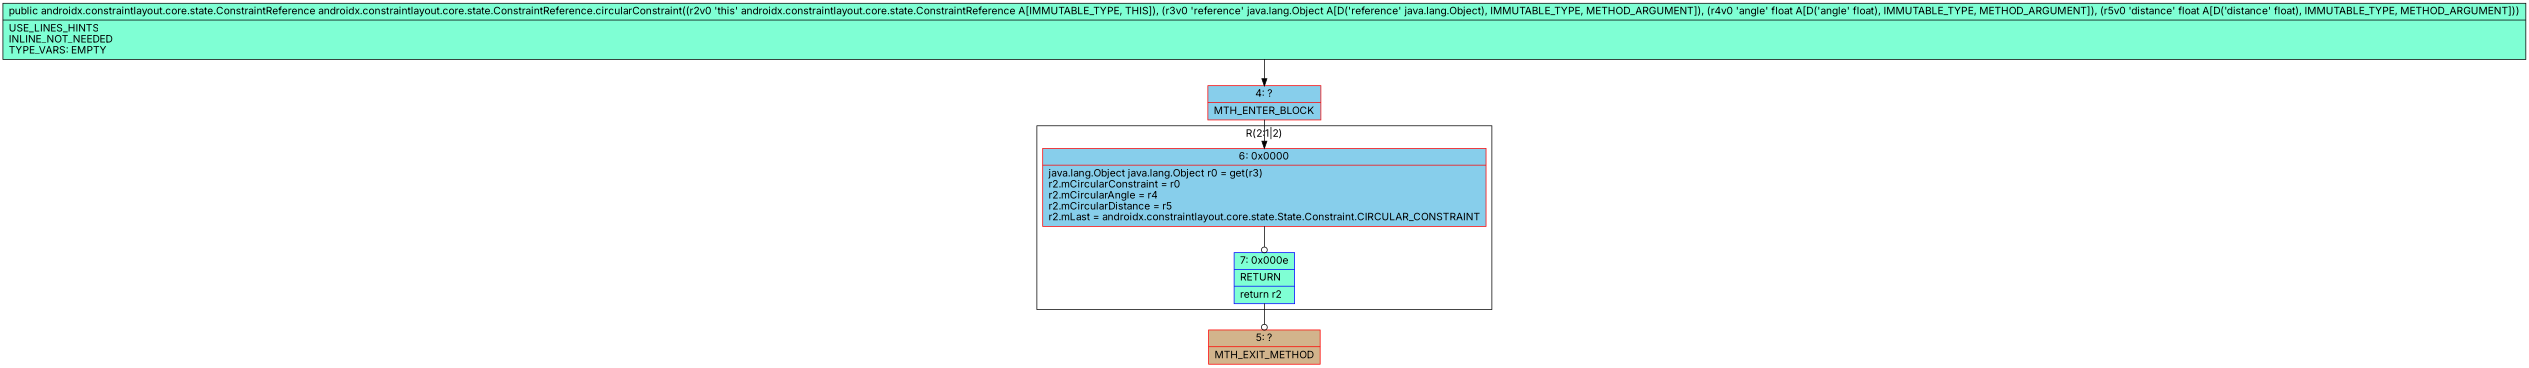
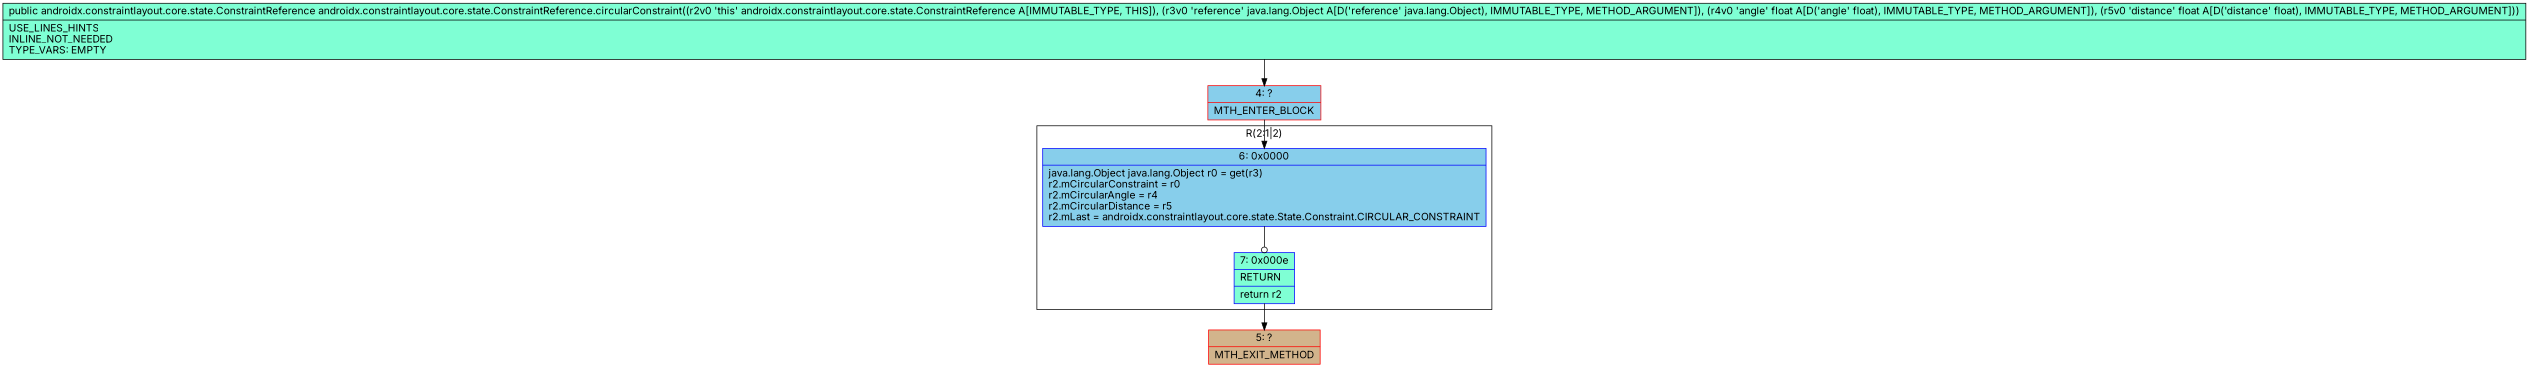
node "6: 0x0000": color red -> blue
edge "7: 0x000e" -> "5: ?": arrowhead odot -> normal
